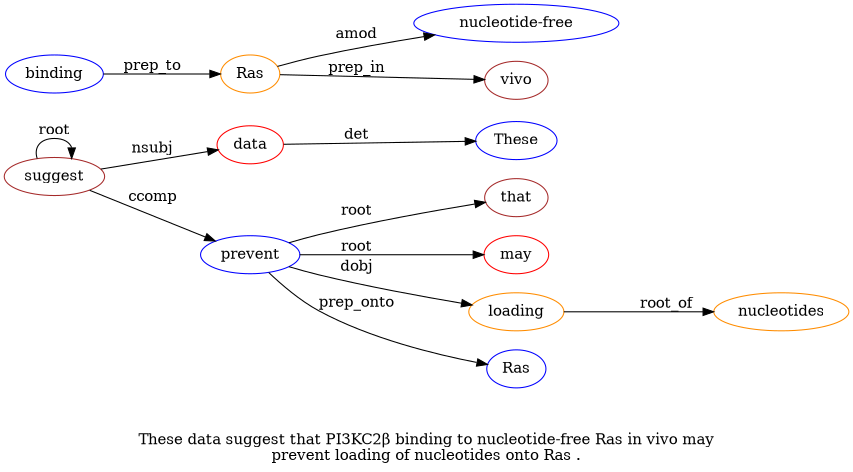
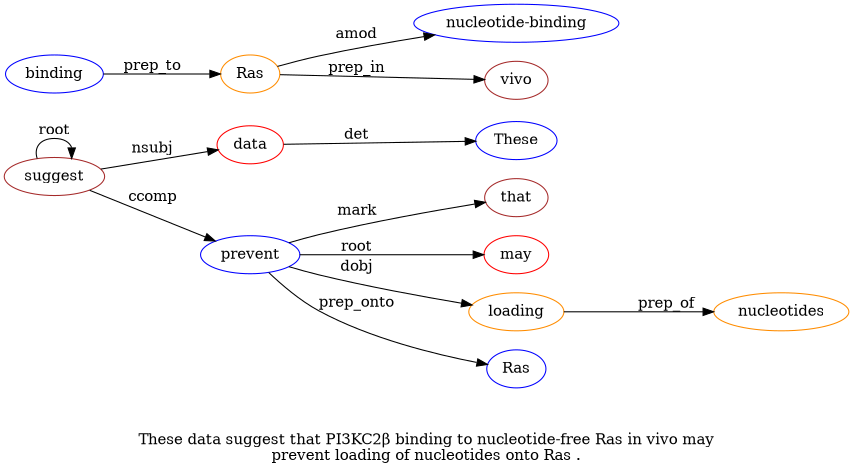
node "nucleotide-free": label "nucleotide-free" -> "nucleotide-binding"
edge "prevent" -> "that": label "root" -> "mark"
edge "loading" -> "nucleotides": label "root_of" -> "prep_of"
